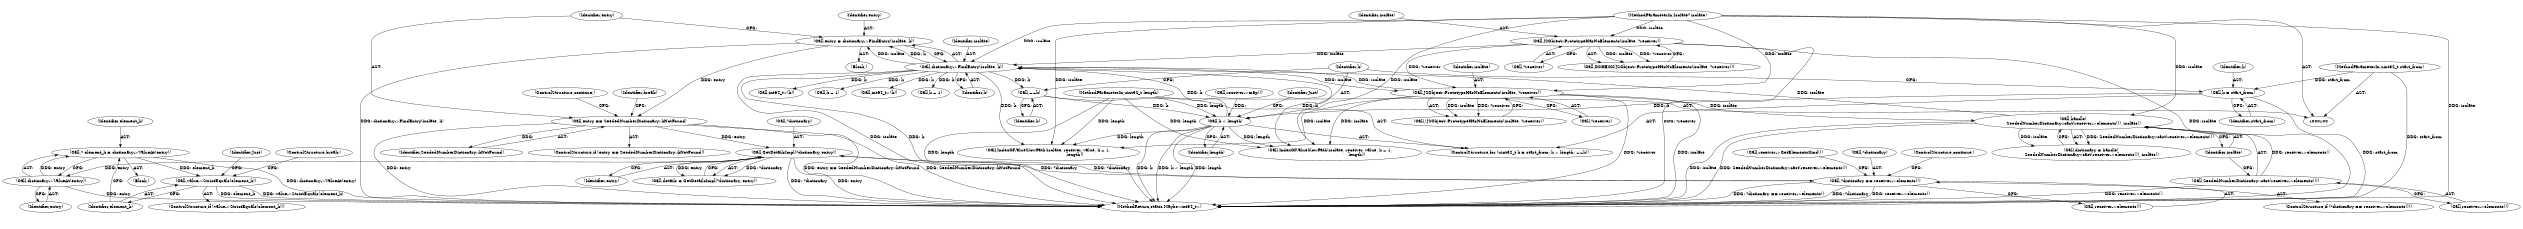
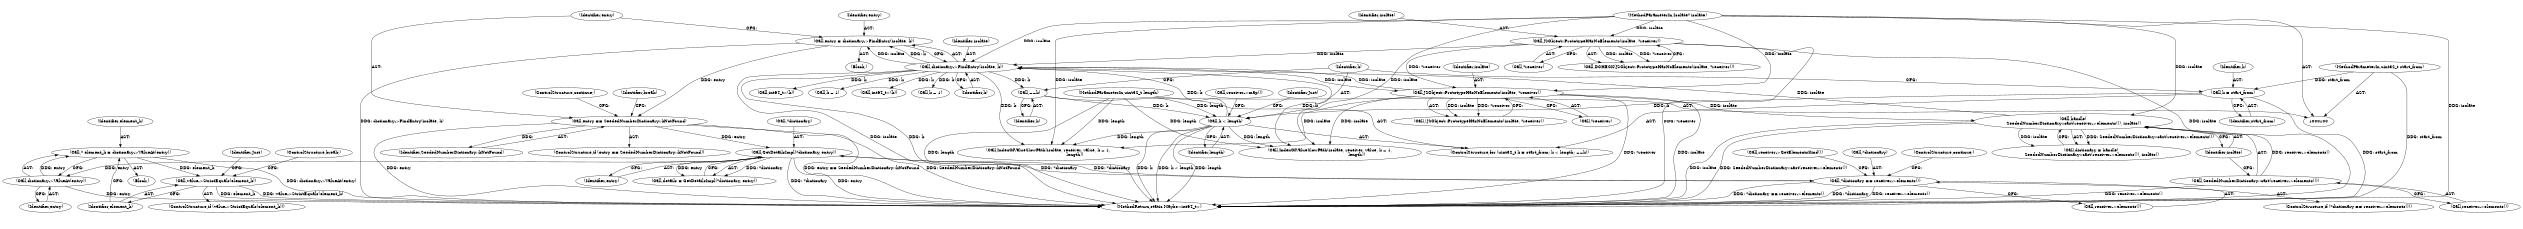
edge "(Call,receiver->map())" -> "(Call,k < length)": label "DDG: " -> "CFG: "
